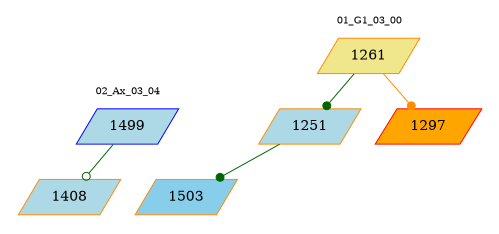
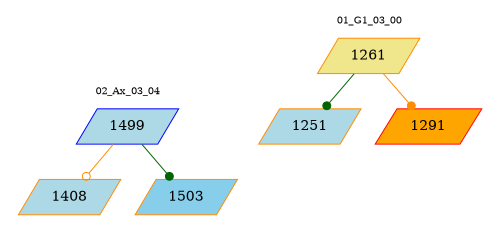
node "1297": label "1297" -> "1291"
edge "1499" -> "1408": color darkgreen -> darkorange
edge "1251" -> "1503": now "1499" -> "1503"
